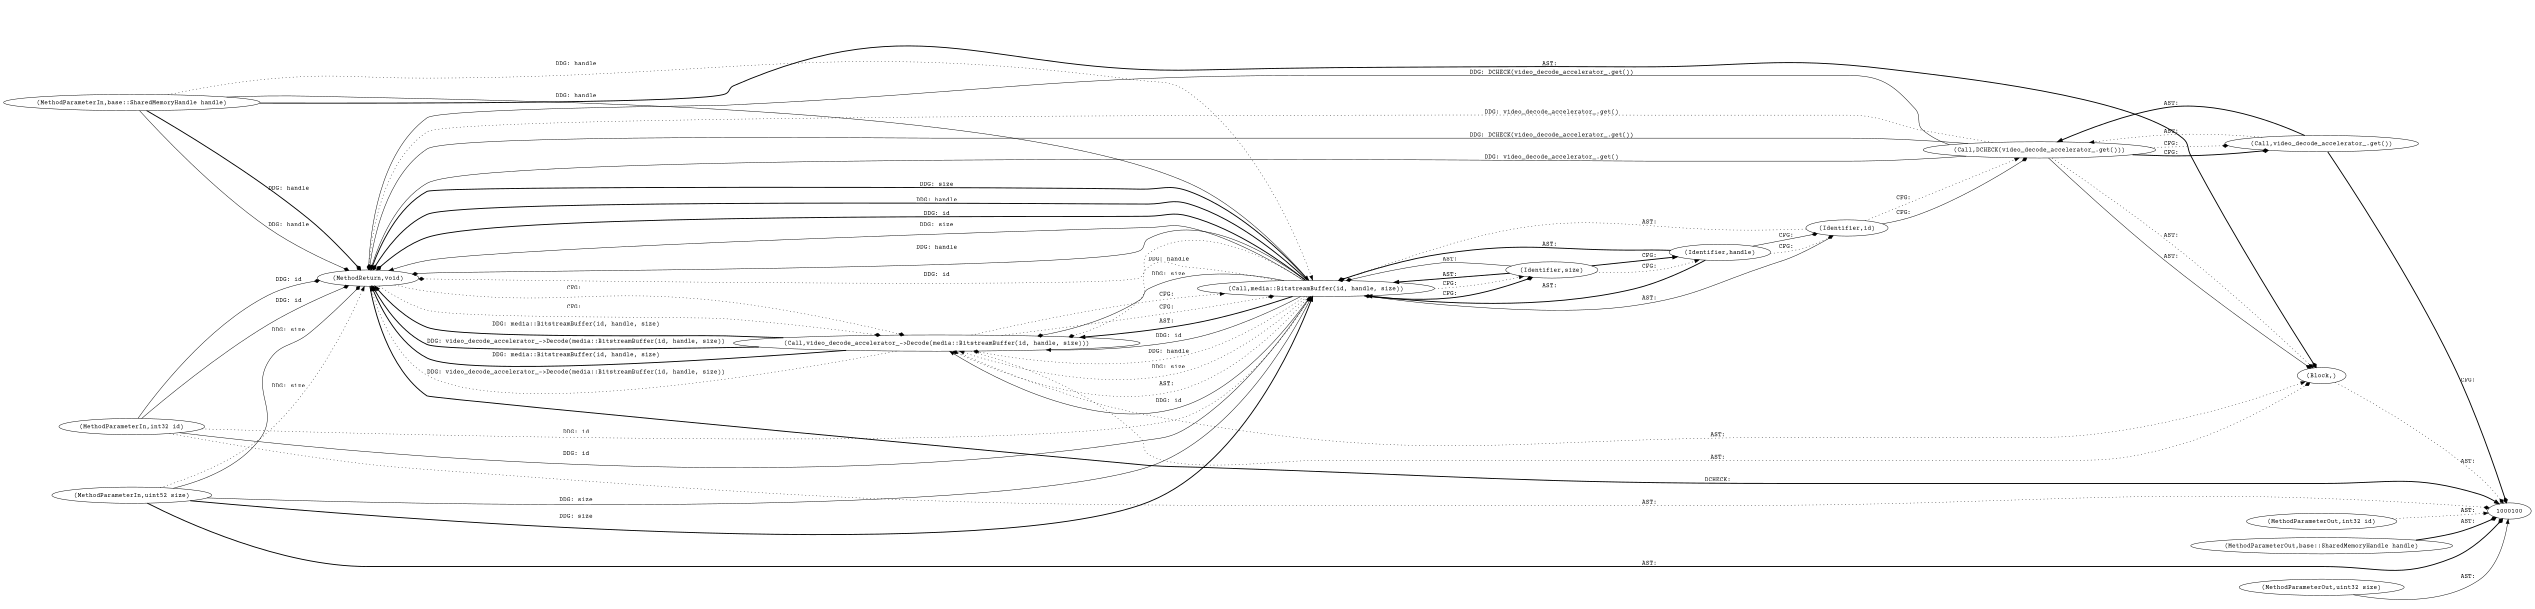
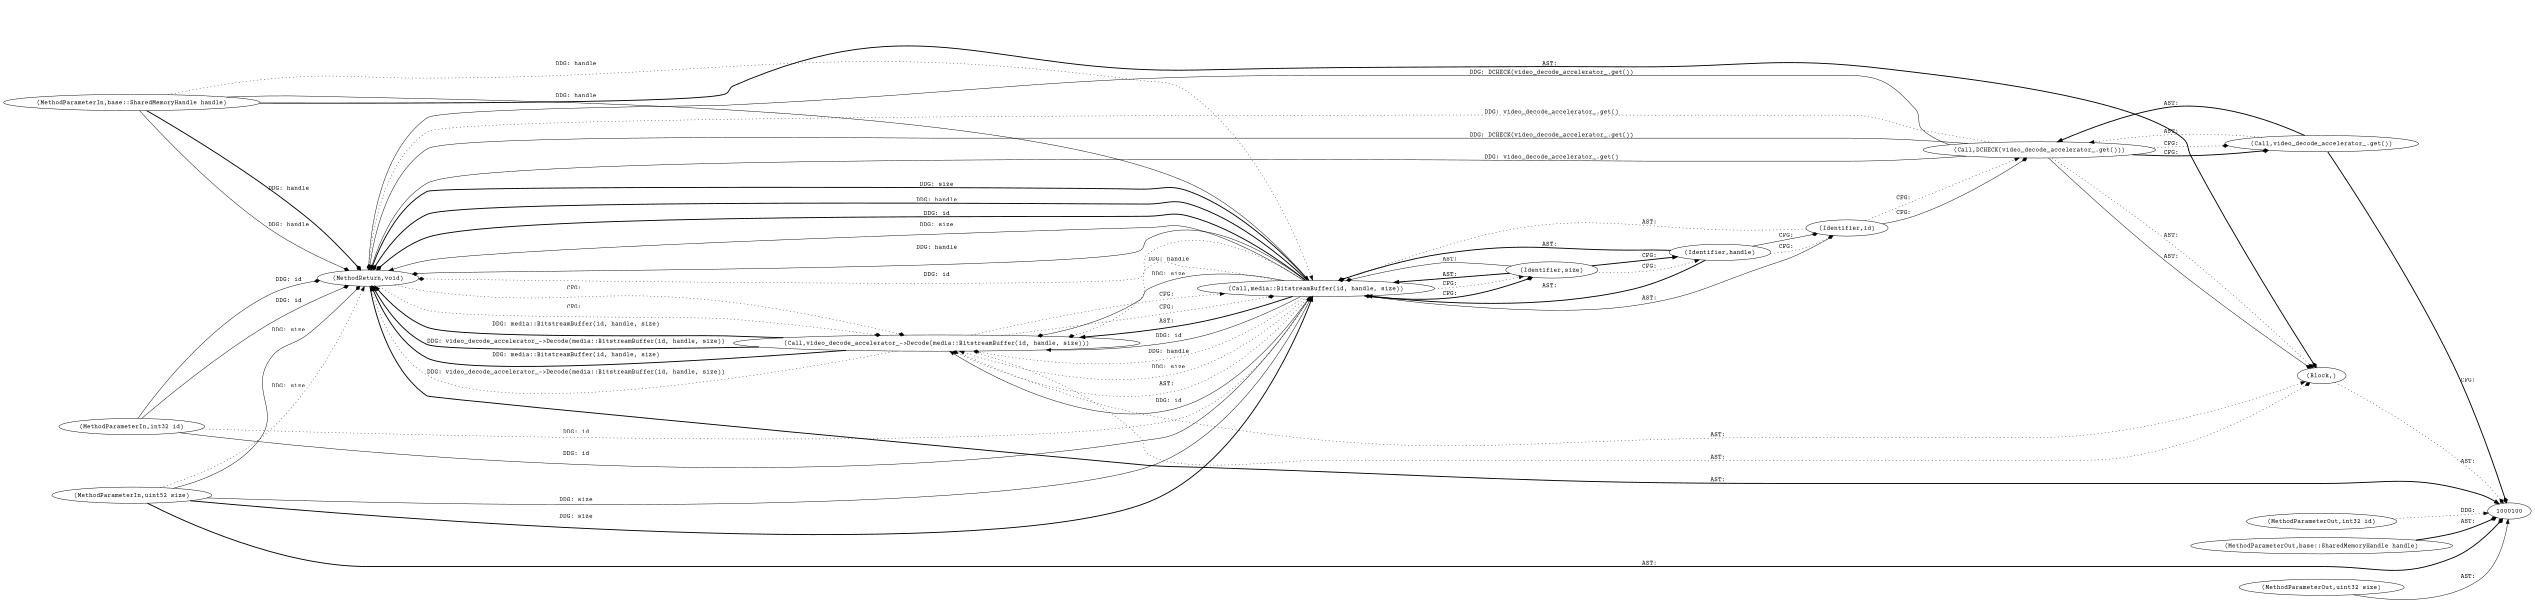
edge "(MethodReturn,void)" -> "1000100": label "DCHECK: " -> "AST: "
edge "(MethodParameterIn,int32 id)" -> "1000100": removed, label "AST:"
edge "(MethodParameterOut,int32 id)" -> "1000100": label "AST: " -> "DDG: "
